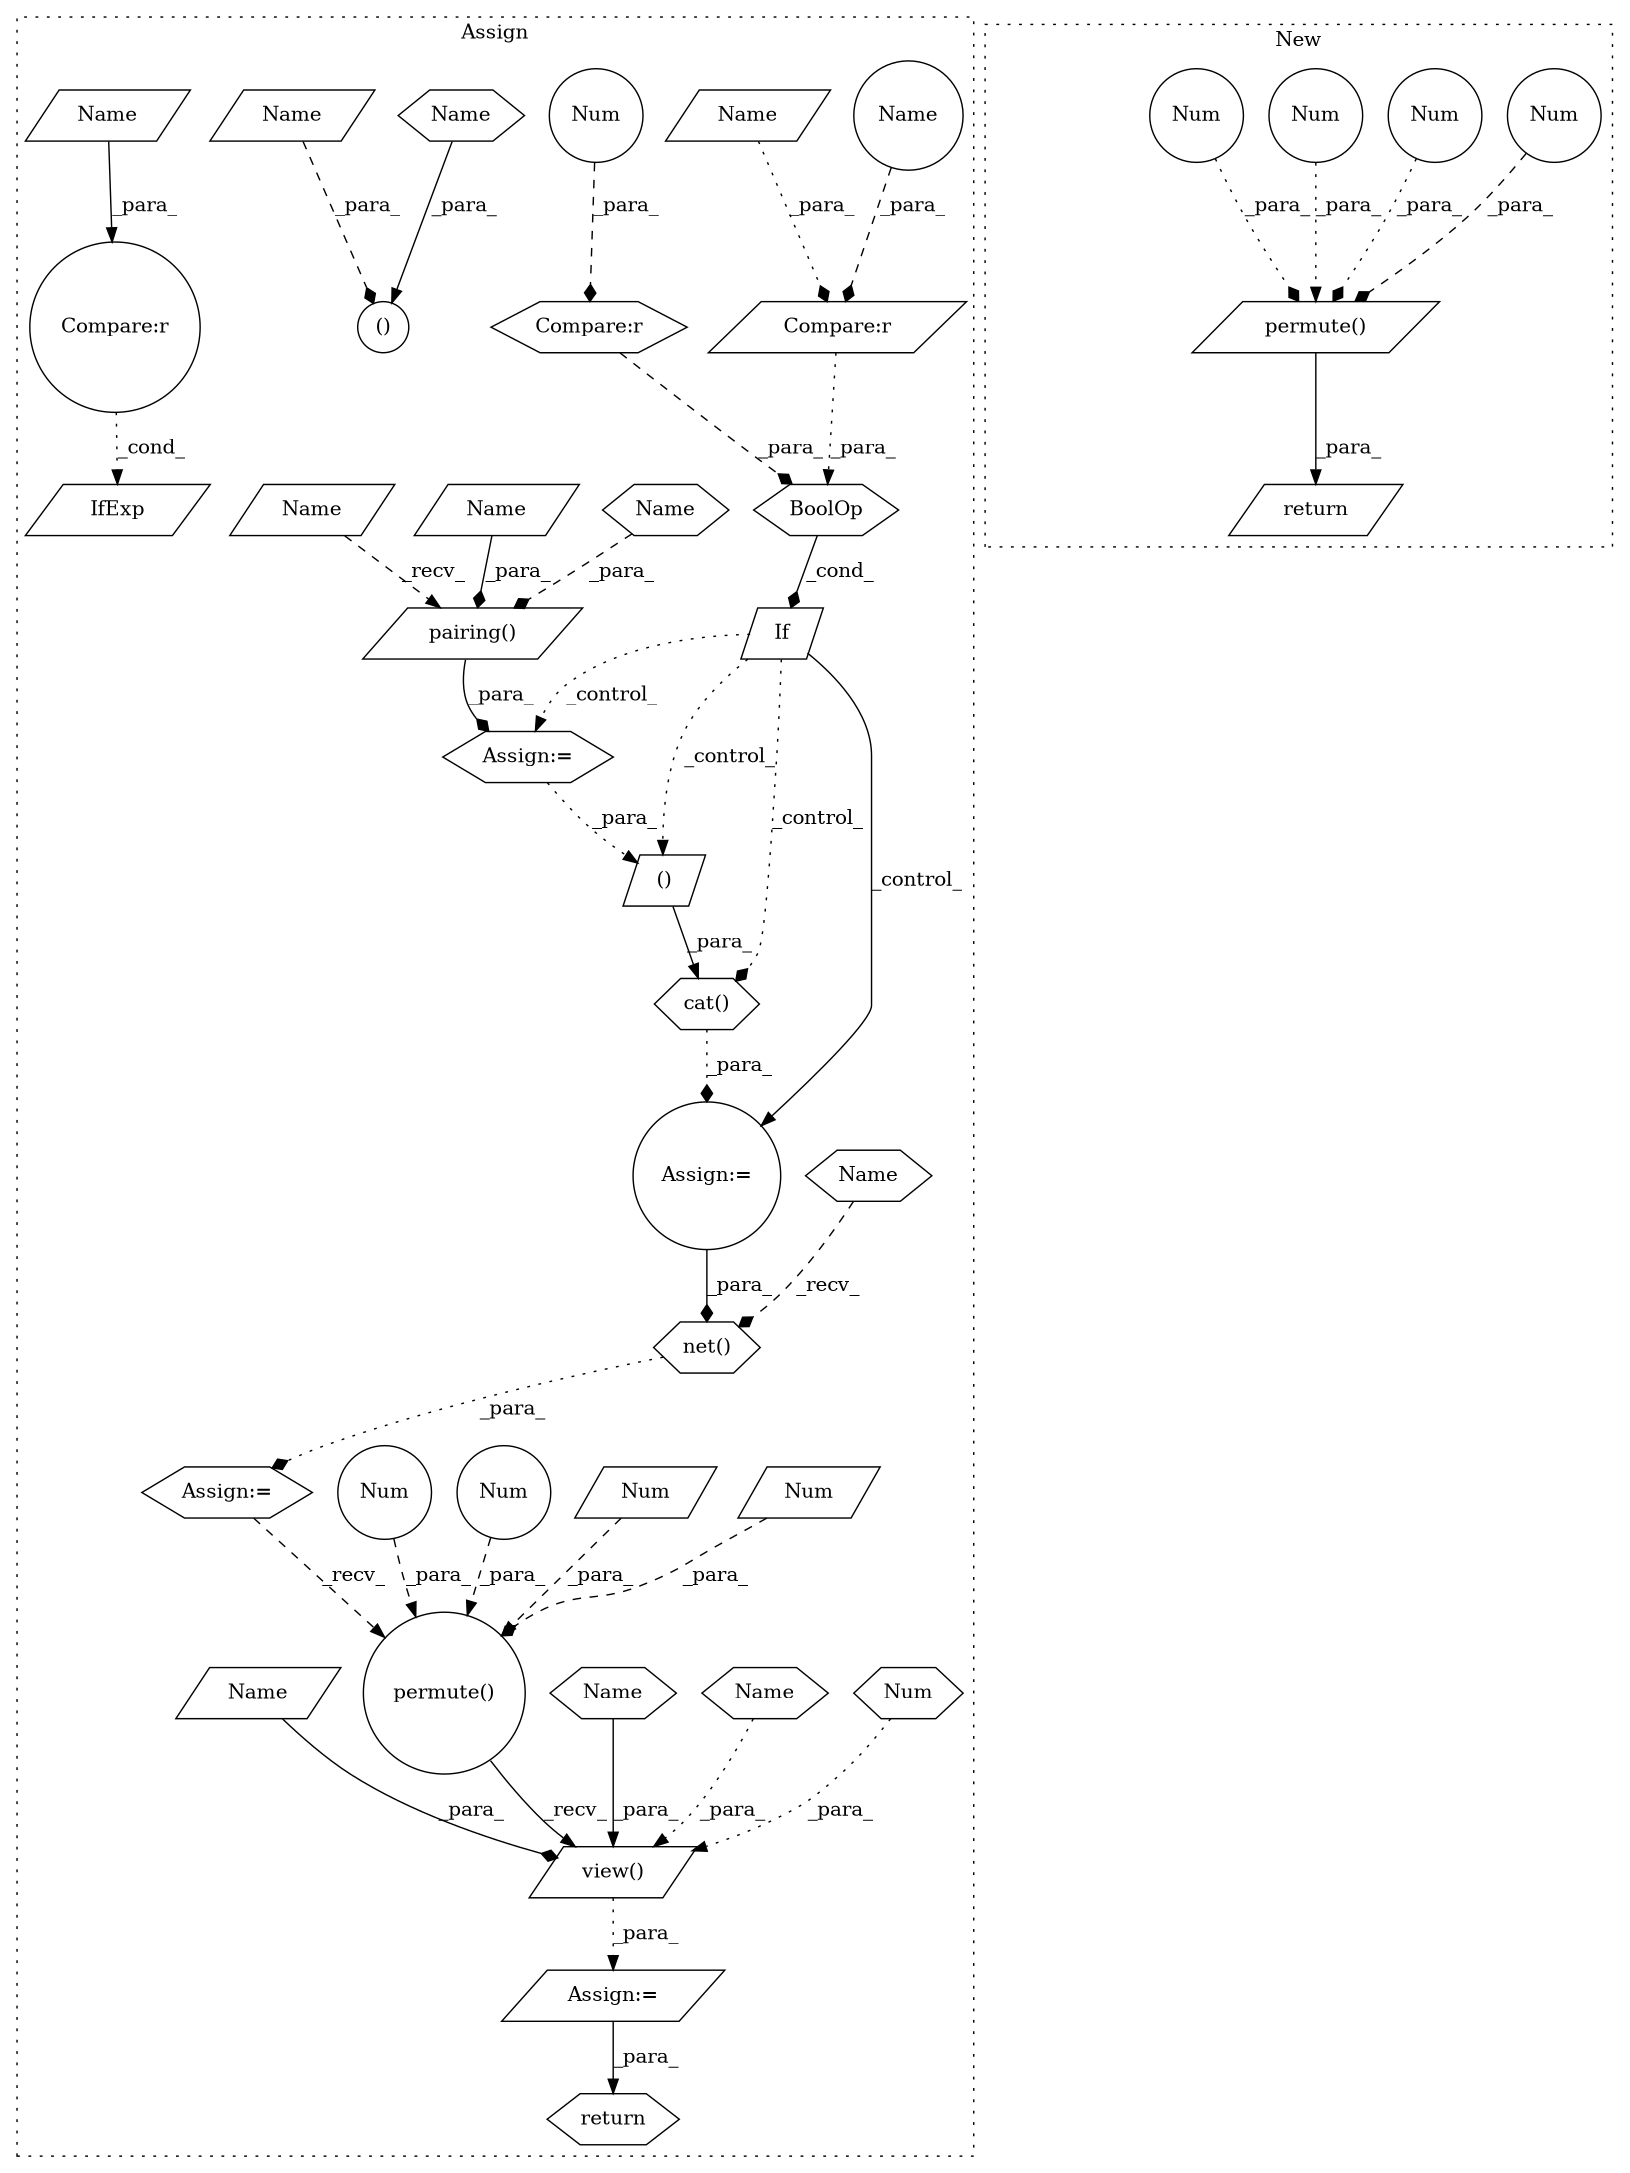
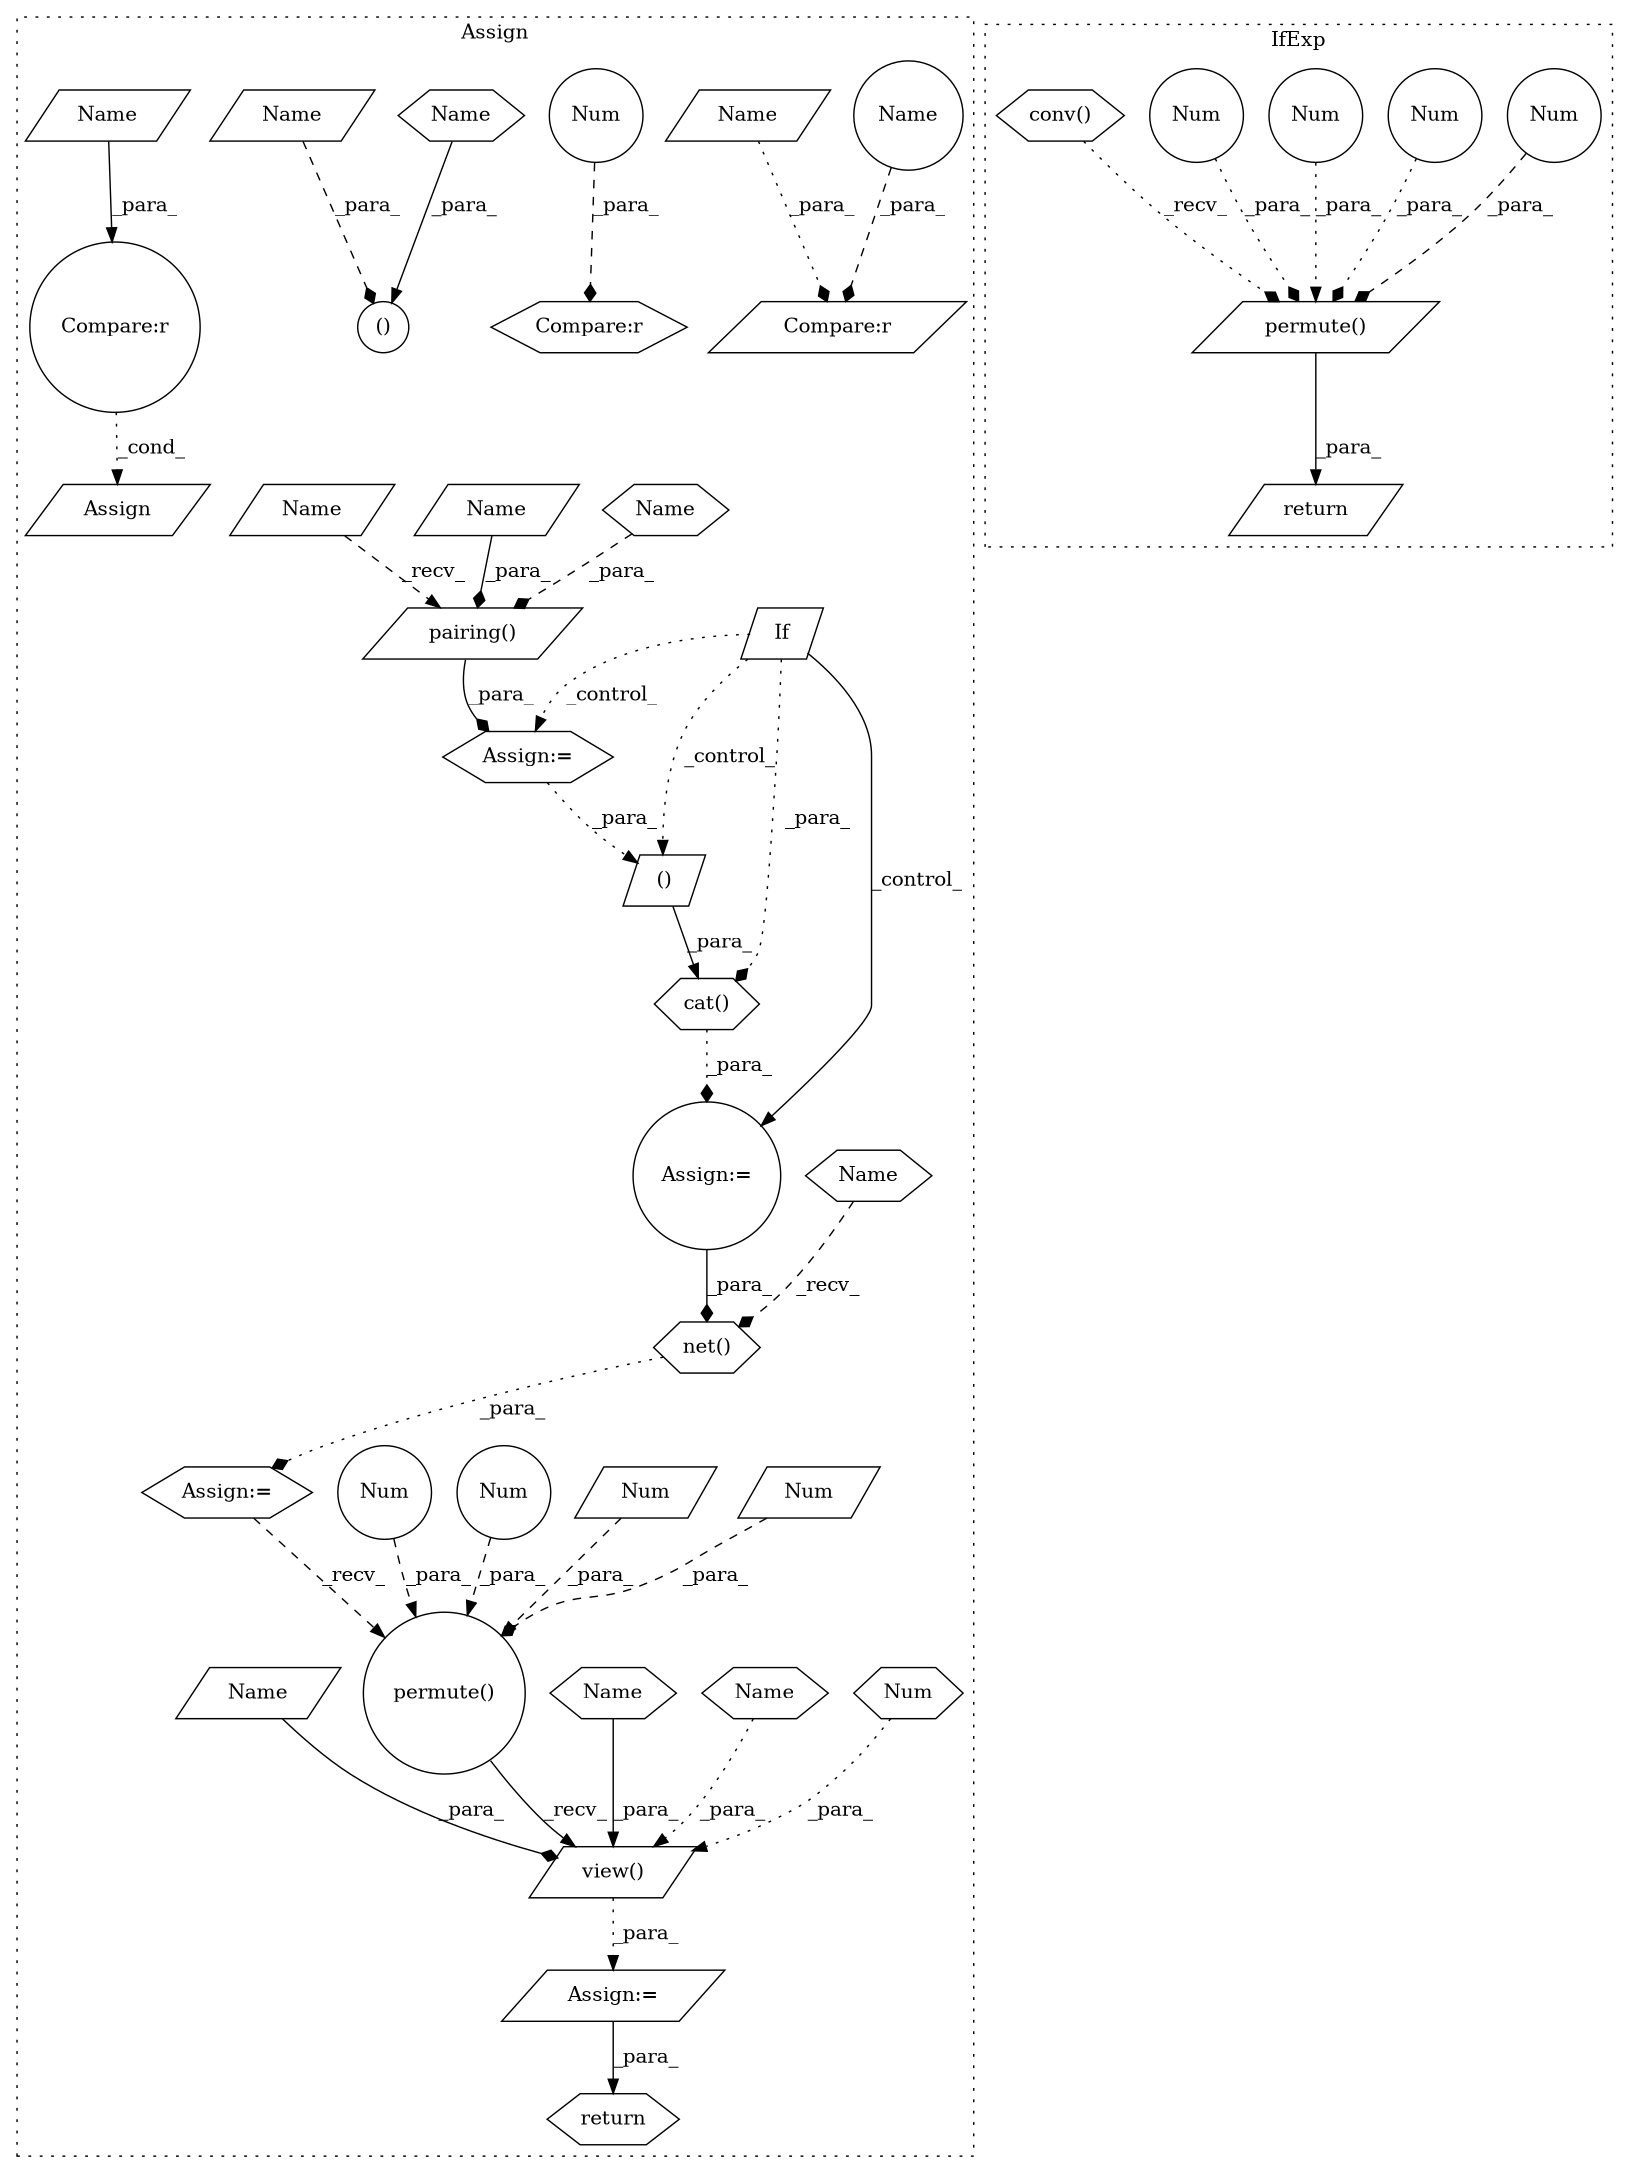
cluster "New": label "New" -> "IfExp"
node "conv()": added
node "IfExp": label "IfExp" -> "Assign"
node "BoolOp": removed
edge "If" -> "cat()": label "_control_" -> "_para_"
